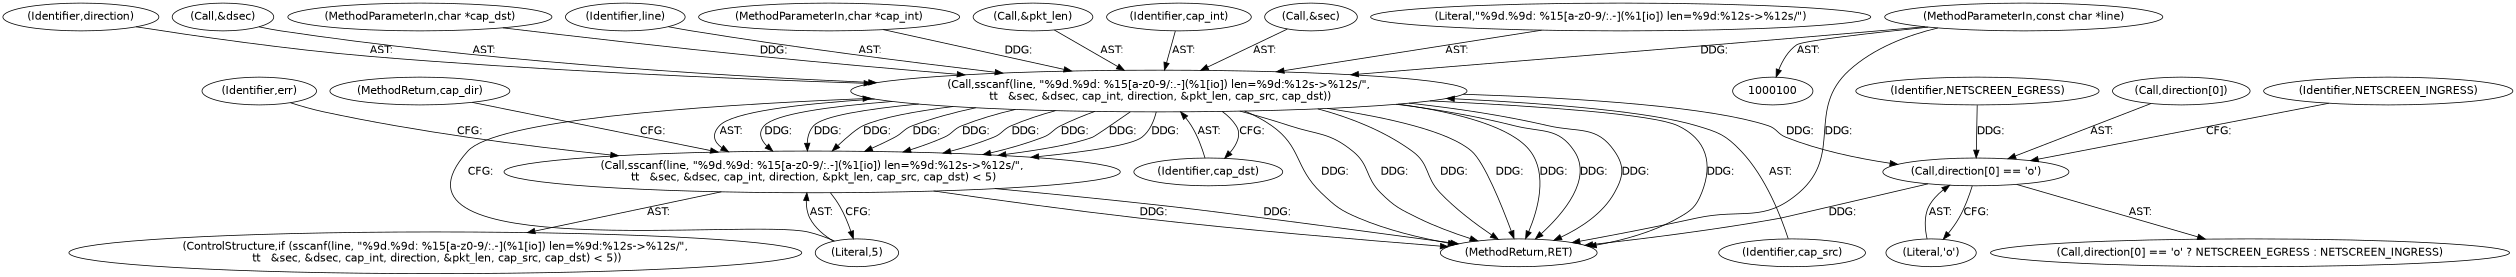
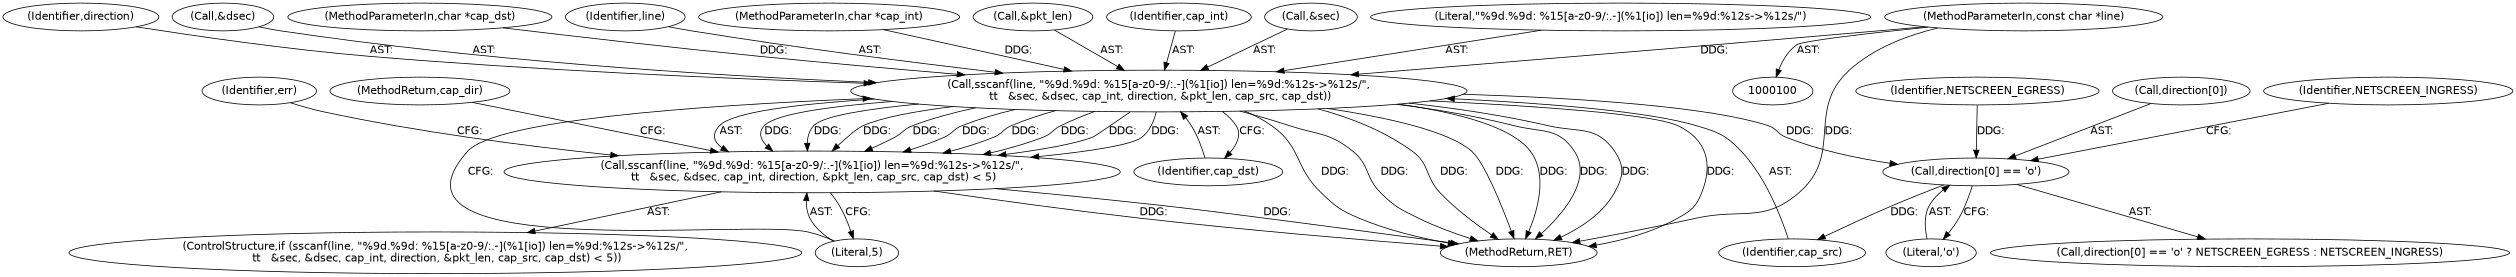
edge "(Call,direction[0] == 'o')" -> "(MethodReturn,RET)": now "(Call,direction[0] == 'o')" -> "(Identifier,cap_src)"
